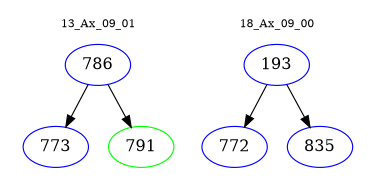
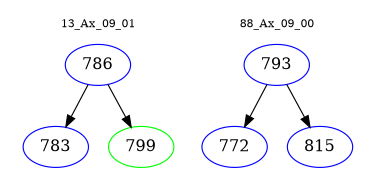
cluster "18_Ax_09_00": label "18_Ax_09_00" -> "88_Ax_09_00"
node "193": label "193" -> "793"
node "773": label "773" -> "783"
node "791": label "791" -> "799"
node "835": label "835" -> "815"
